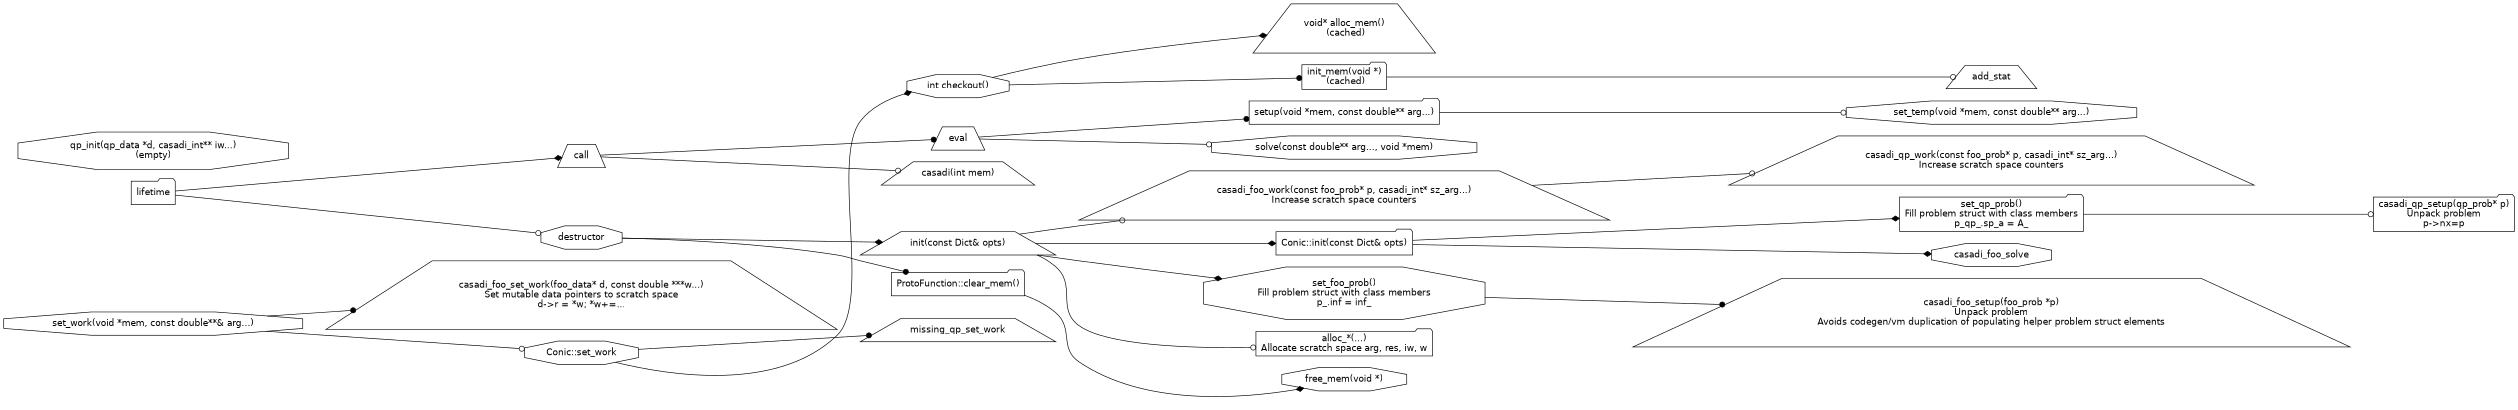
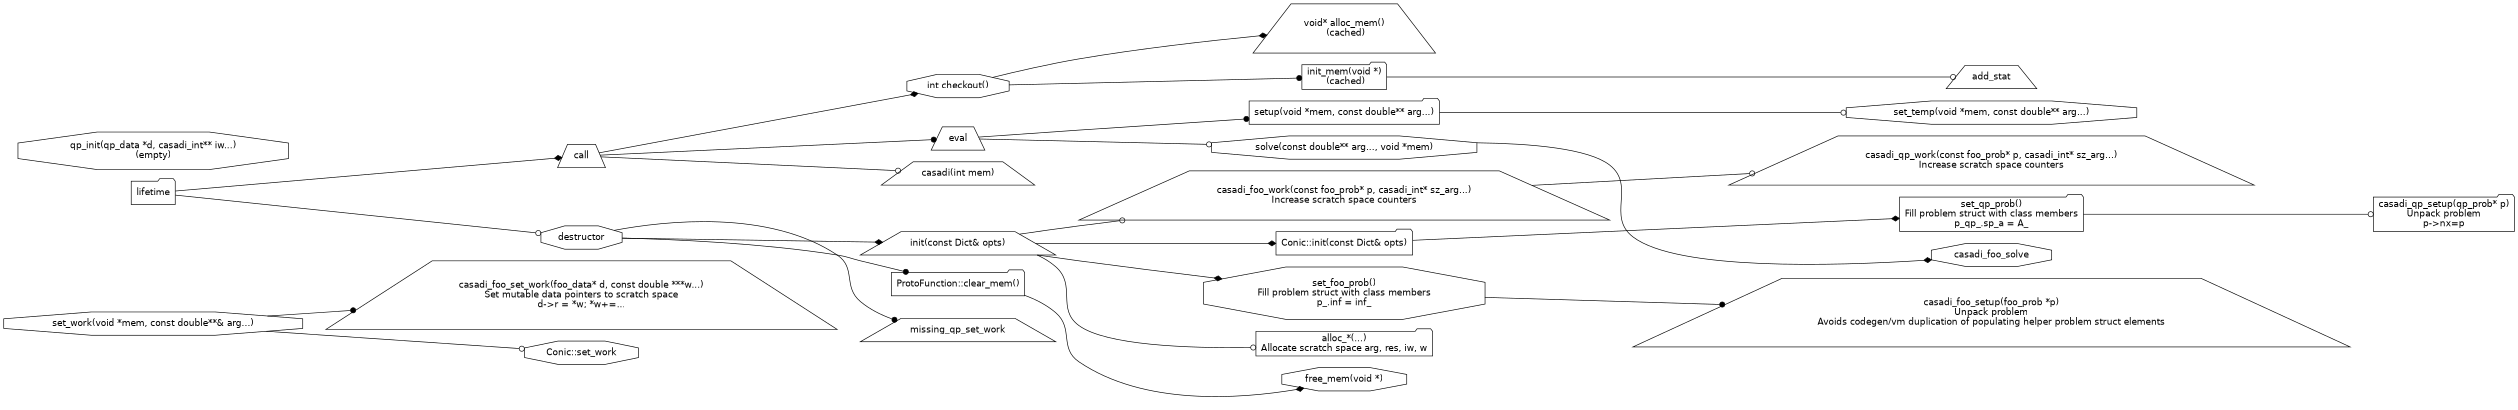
edge "Conic::init(const Dict& opts)" -> "casadi_foo_solve": now "solve(const double** arg..., void *mem)" -> "casadi_foo_solve"
edge "Conic::set_work" -> "int checkout()": now "call" -> "int checkout()"
edge "Conic::set_work" -> "missing_qp_set_work": now "destructor" -> "missing_qp_set_work"
